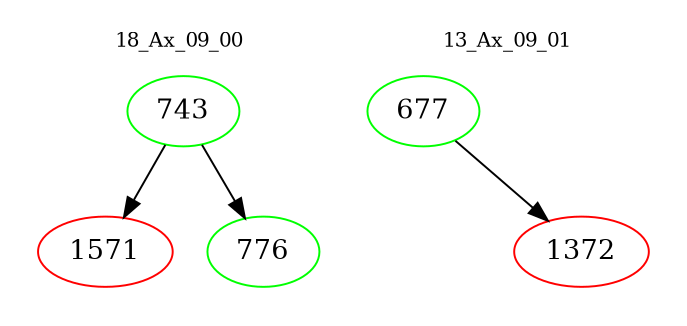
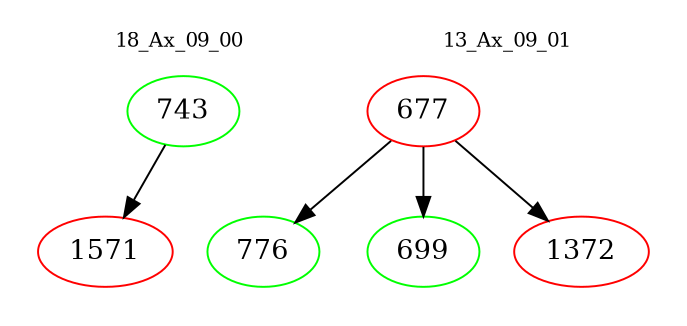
node "677": color green -> red
edge "743" -> "776": now "677" -> "776"
node "699": added
